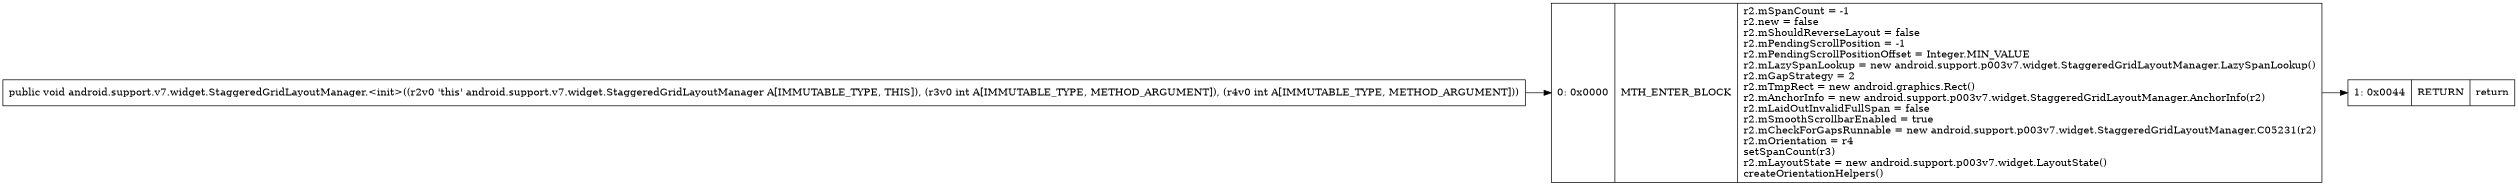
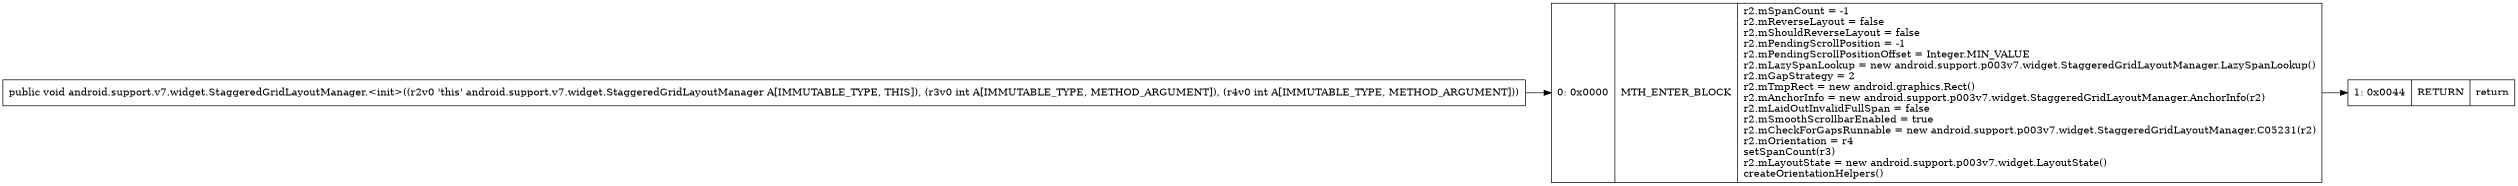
node "0: 0x0000": text "r2.new = false" -> "r2.mReverseLayout = false"
